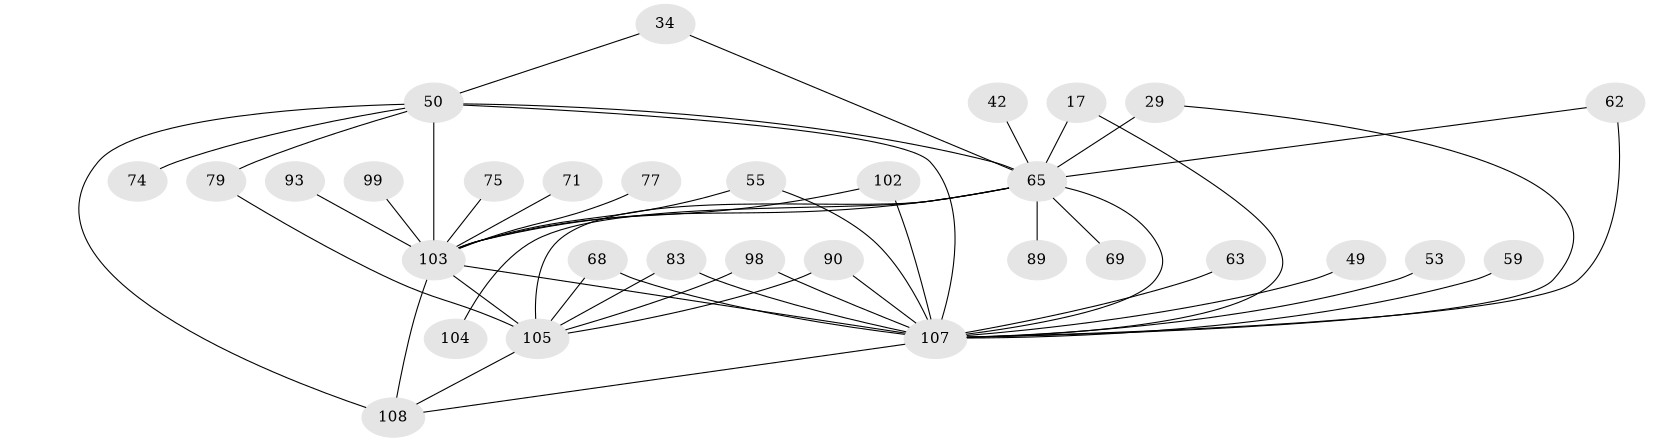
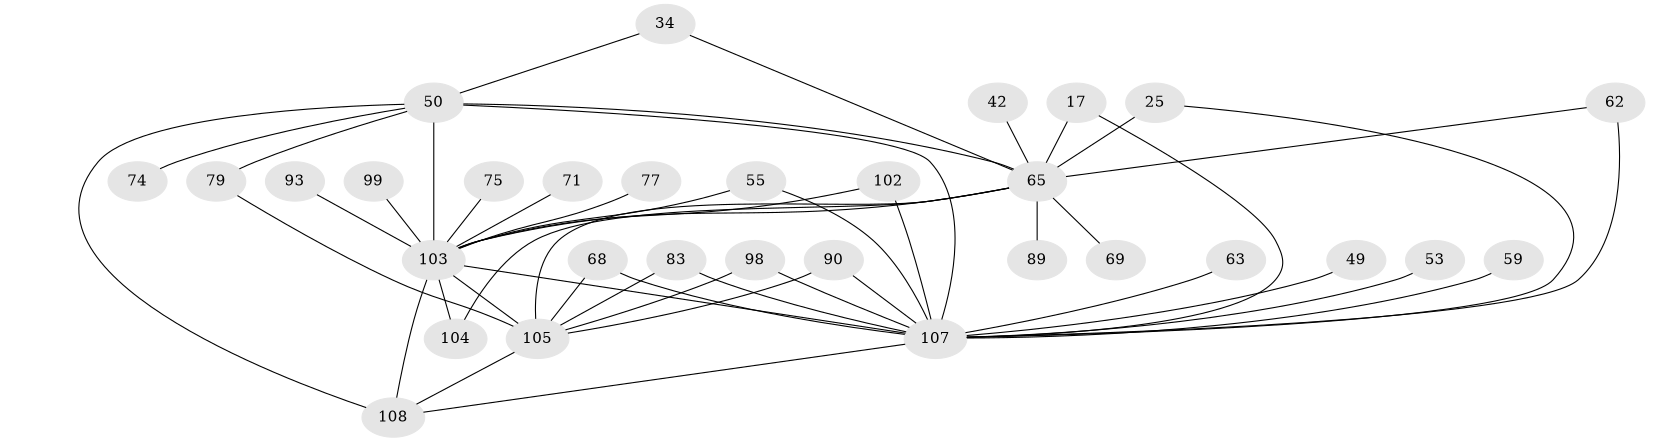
node "29": label "29" -> "25"
edge "65" -- "107": removed
edge "103" -- "104": added
